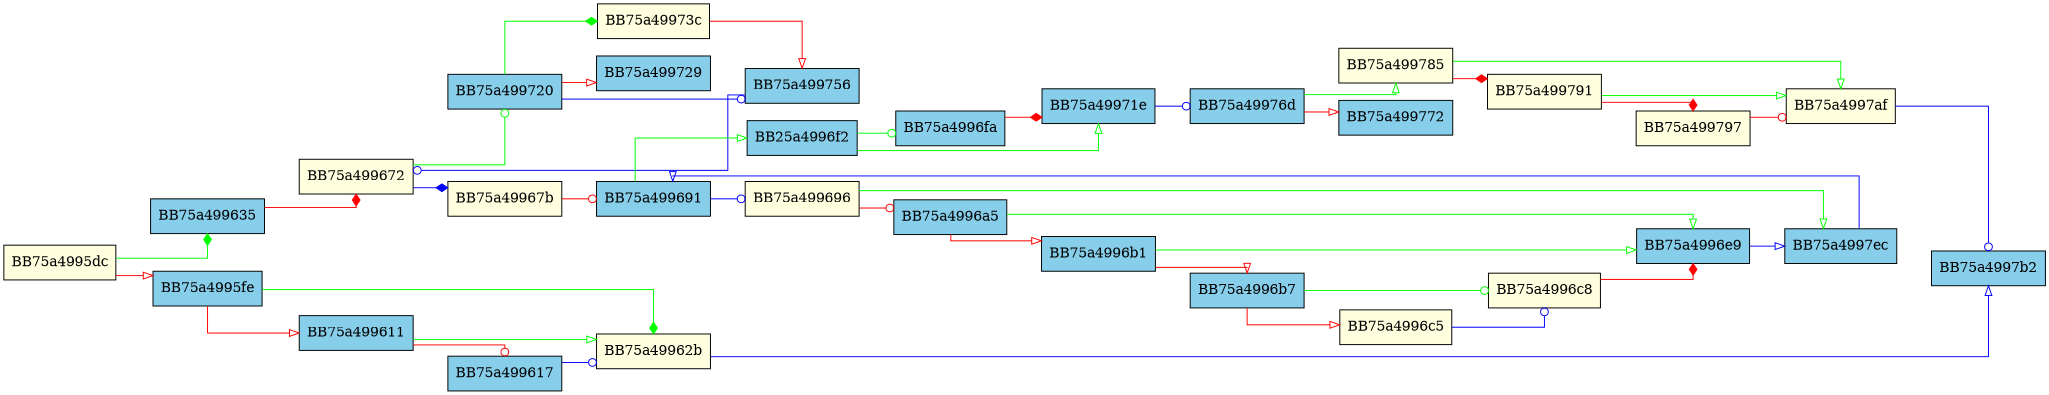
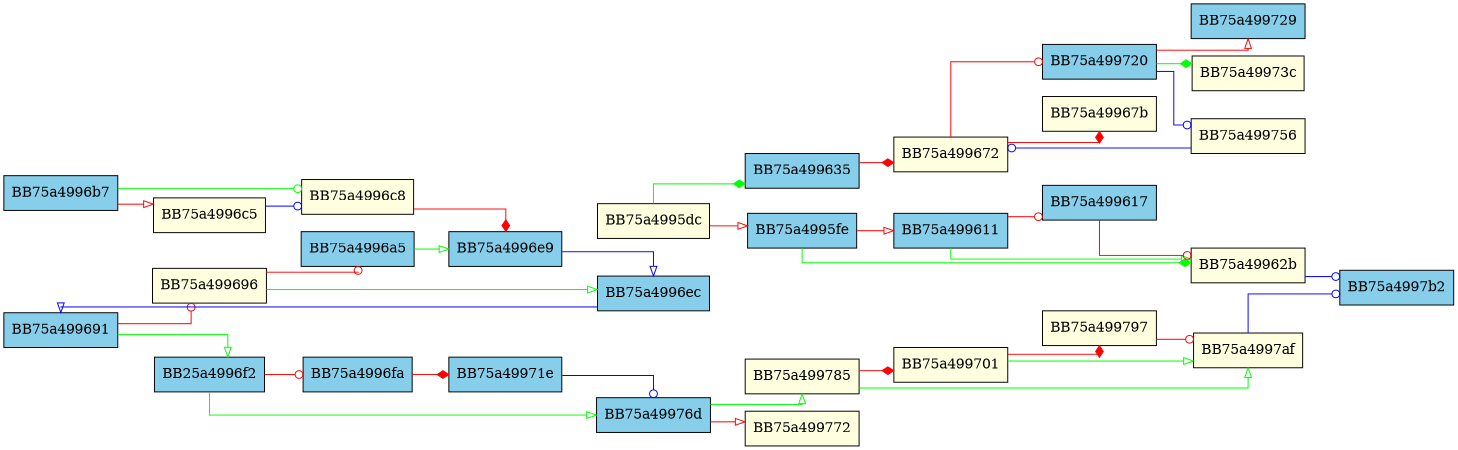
edge "BB75a49973c" -> "BB75a499756": removed
node "BB75a499756": fillcolor skyblue -> lightyellow
node "BB75a499791": label "BB75a499791" -> "BB75a499701"
node "BB75a499772": fillcolor skyblue -> lightyellow
edge "BB25a4996f2" -> "BB75a4996fa": color green -> red
edge "BB25a4996f2" -> "BB75a49971e": now "BB25a4996f2" -> "BB75a49976d"
edge "BB75a499672" -> "BB75a499720": color green -> red
edge "BB75a499672" -> "BB75a49967b": color blue -> red
edge "BB75a49967b" -> "BB75a499691": removed
edge "BB75a499691" -> "BB75a499696": color blue -> red
node "BB75a4997ec": label "BB75a4997ec" -> "BB75a4996ec"
node "BB75a4996b1": removed
edge "BB75a49962b" -> "BB75a4997b2": arrowhead onormal -> odot
edge "BB75a499617" -> "BB75a49962b": color blue -> red
